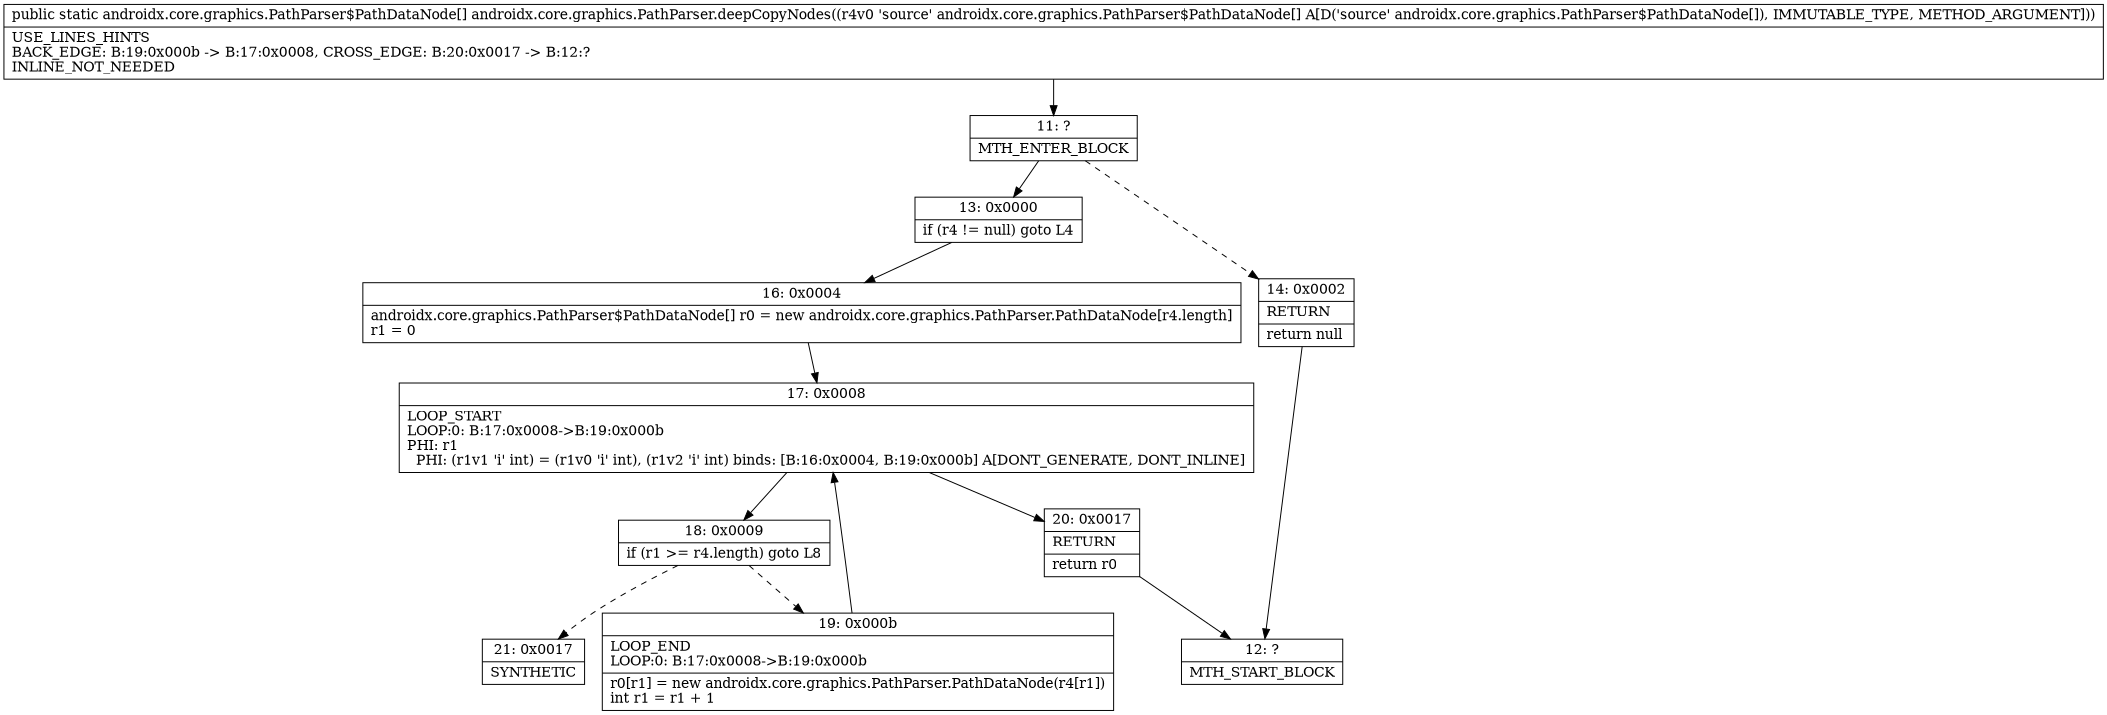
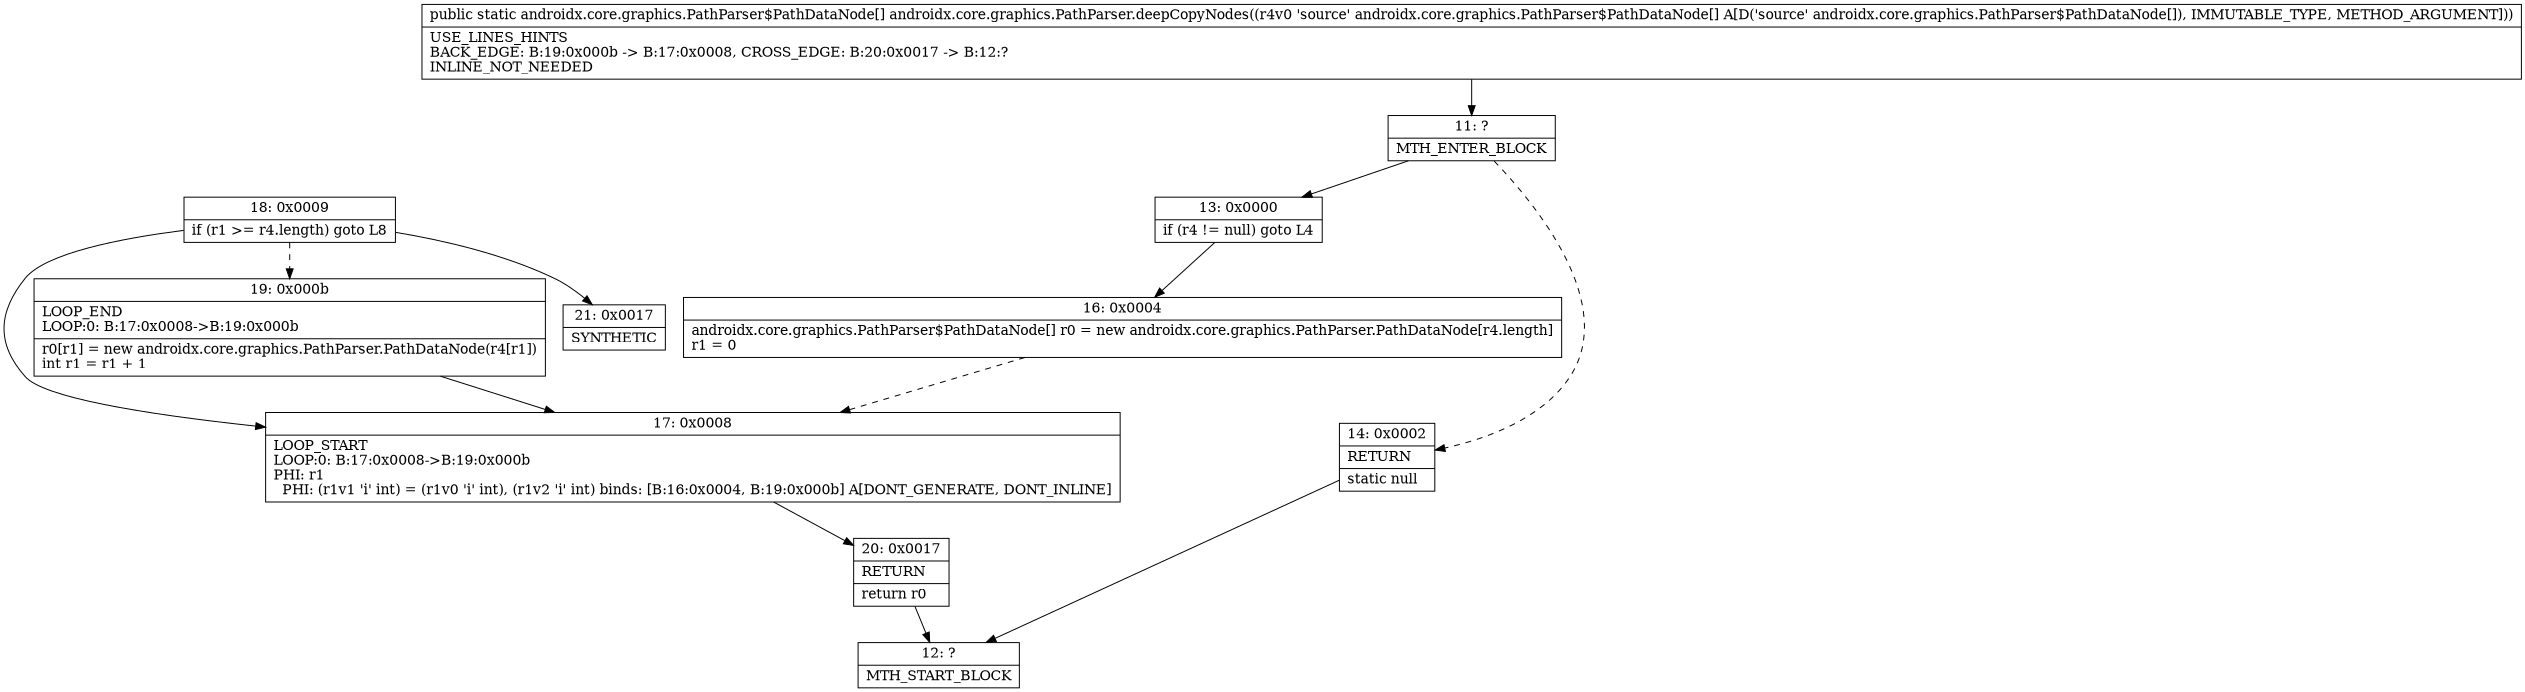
node "14: 0x0002": text "return null" -> "static null"
edge "16: 0x0004" -> "17: 0x0008": style solid -> dashed
edge "17: 0x0008" -> "18: 0x0009": reversed
edge "18: 0x0009" -> "21: 0x0017": style dashed -> solid
